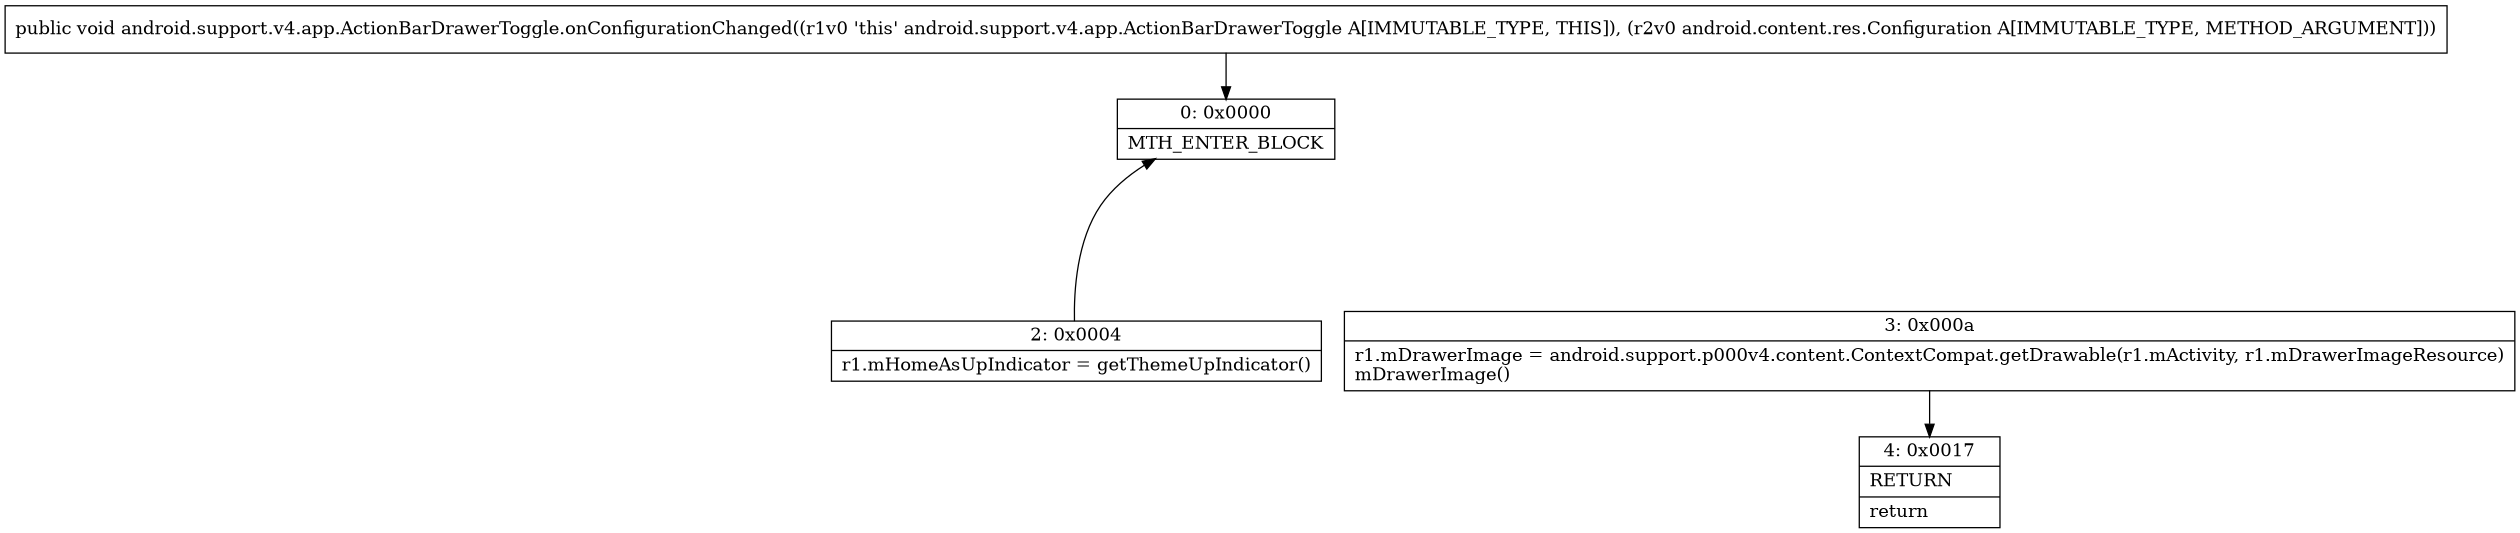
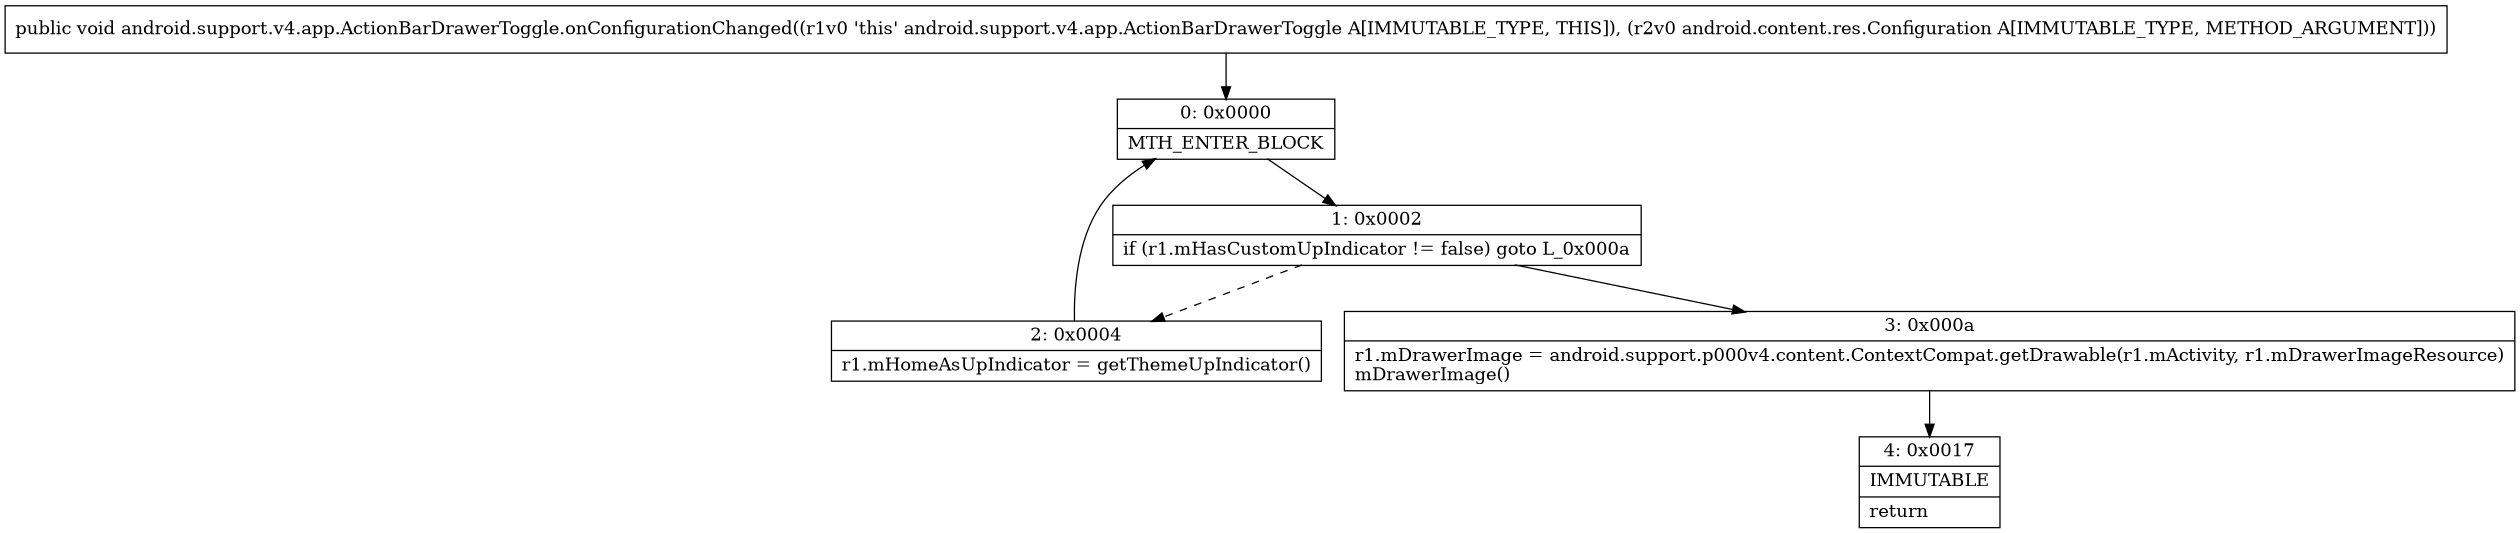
node "1: 0x0002": added
node "4: 0x0017": text "RETURN" -> "IMMUTABLE"
